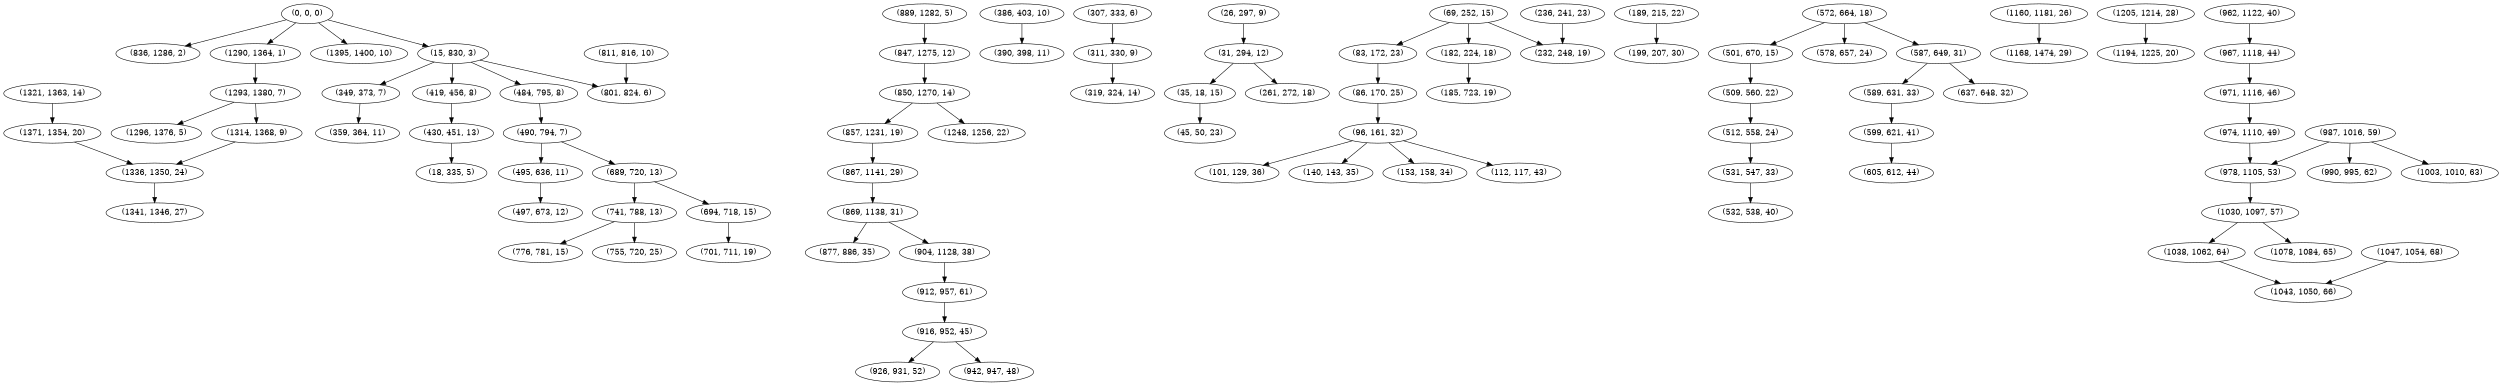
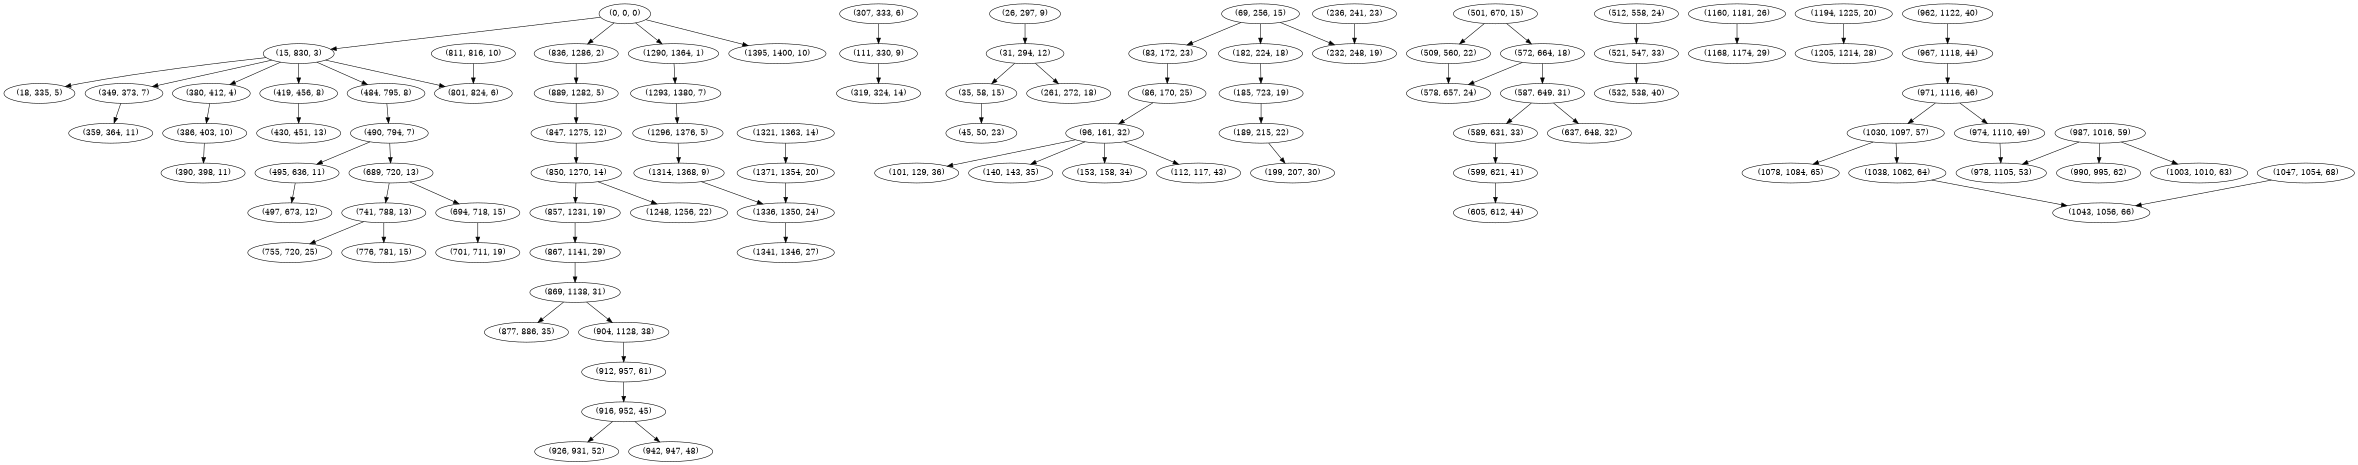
node "(69, 252, 15)": label "(69, 252, 15)" -> "(69, 256, 15)"
edge "(1205, 1214, 28)" -> "(1194, 1225, 20)": reversed
edge "(572, 664, 18)" -> "(501, 670, 15)": reversed
node "(311, 330, 9)": label "(311, 330, 9)" -> "(111, 330, 9)"
node "(1168, 1474, 29)": label "(1168, 1474, 29)" -> "(1168, 1174, 29)"
edge "(836, 1286, 2)" -> "(889, 1282, 5)": added
node "(380, 412, 4)": added
node "(35, 18, 15)": label "(35, 18, 15)" -> "(35, 58, 15)"
edge "(1293, 1380, 7)" -> "(1314, 1368, 9)": now "(1296, 1376, 5)" -> "(1314, 1368, 9)"
edge "(185, 723, 19)" -> "(189, 215, 22)": added
edge "(509, 560, 22)" -> "(512, 558, 24)": now "(509, 560, 22)" -> "(578, 657, 24)"
edge "(430, 451, 13)" -> "(18, 335, 5)": now "(15, 830, 3)" -> "(18, 335, 5)"
node "(531, 547, 33)": label "(531, 547, 33)" -> "(521, 547, 33)"
edge "(978, 1105, 53)" -> "(1030, 1097, 57)": now "(971, 1116, 46)" -> "(1030, 1097, 57)"
node "(1043, 1050, 66)": label "(1043, 1050, 66)" -> "(1043, 1056, 66)"
